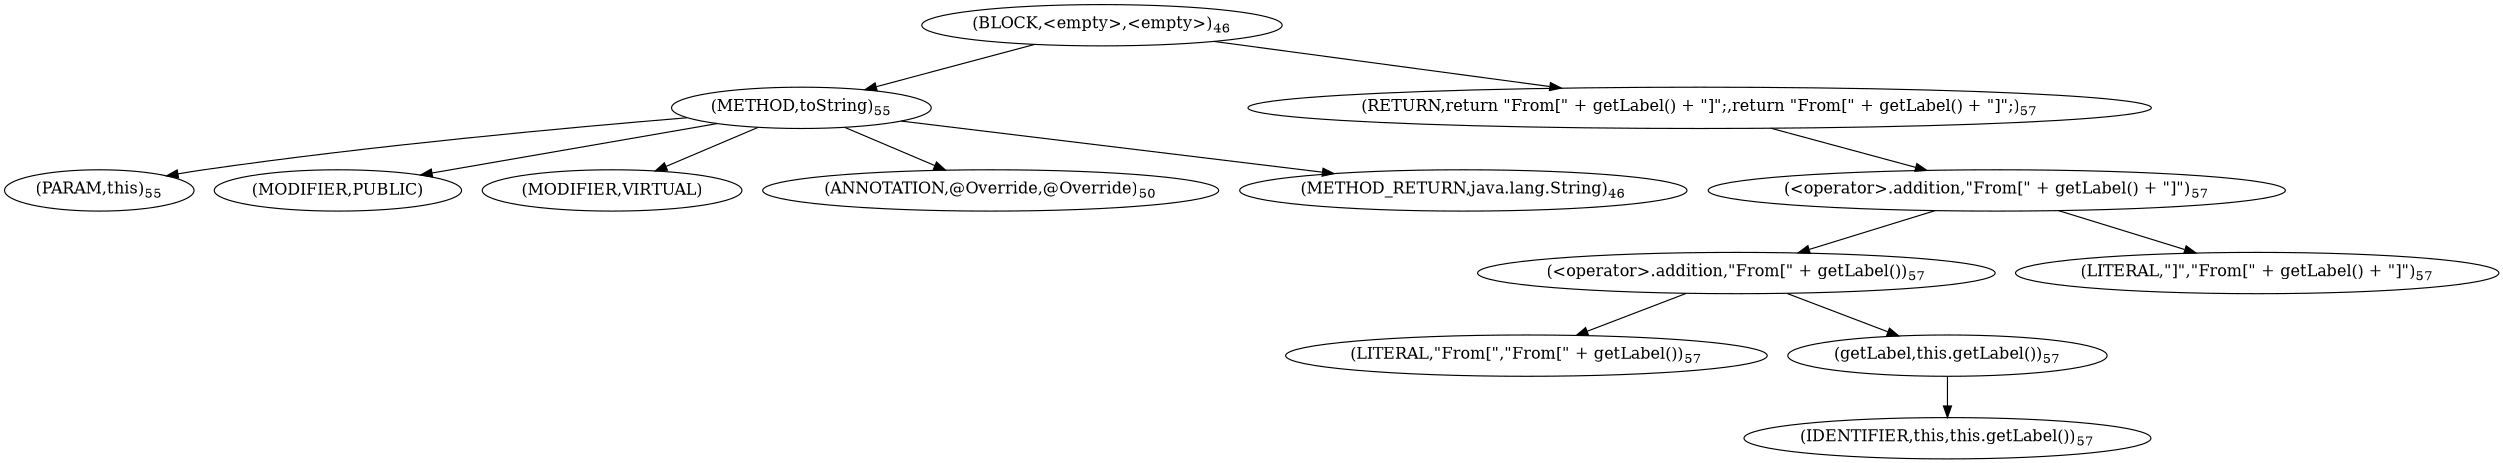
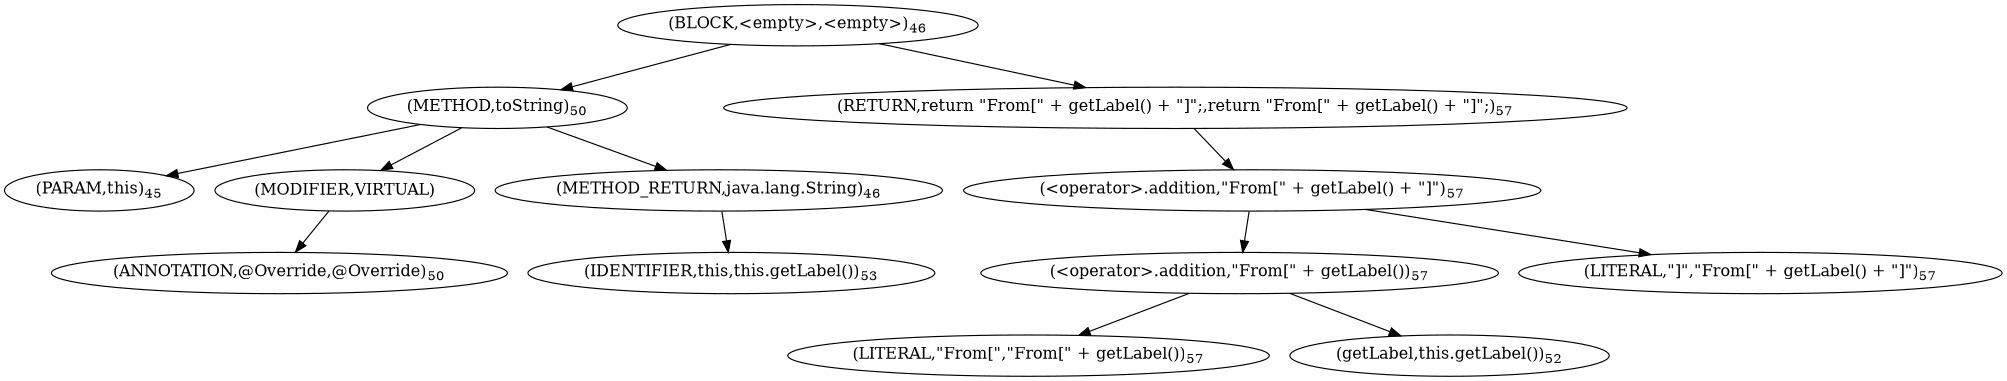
node "(METHOD,toString)": text "55" -> "50"
edge "(METHOD,toString)" -> "(ANNOTATION,@Override,@Override)": now "(MODIFIER,VIRTUAL)" -> "(ANNOTATION,@Override,@Override)"
node "(PARAM,this)": text "55" -> "45"
node "(MODIFIER,PUBLIC)": removed
node "(getLabel,this.getLabel())": text "57" -> "52"
edge "(getLabel,this.getLabel())" -> "(IDENTIFIER,this,this.getLabel())": now "(METHOD_RETURN,java.lang.String)" -> "(IDENTIFIER,this,this.getLabel())"
node "(IDENTIFIER,this,this.getLabel())": text "57" -> "53"
